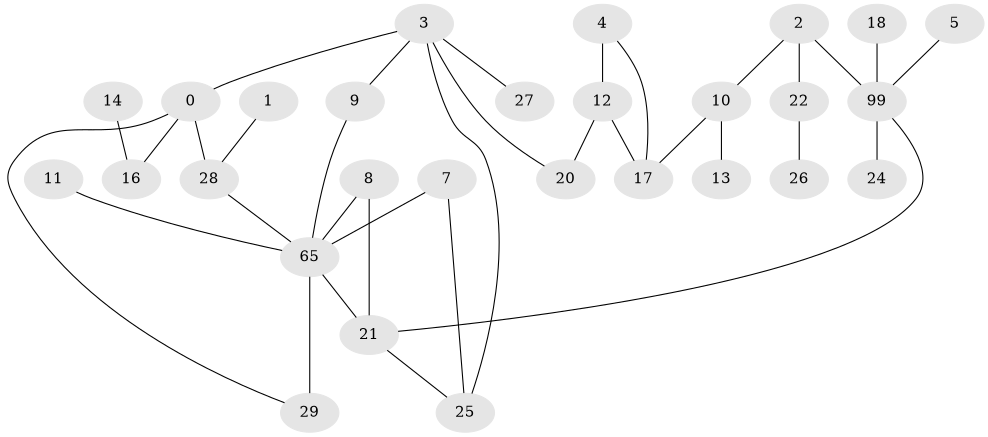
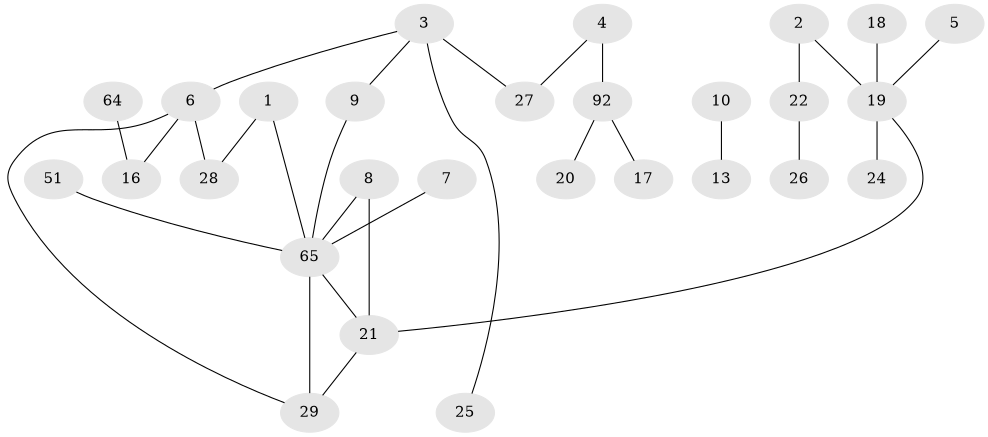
edge "2" -- "10": removed
edge "4" -- "17": now "4" -- "27"
node "14": label "14" -> "64"
node "0": label "0" -> "6"
node "12": label "12" -> "92"
node "99": label "99" -> "19"
edge "3" -- "20": removed
edge "10" -- "17": removed
node "11": label "11" -> "51"
edge "28" -- "65": now "1" -- "65"
edge "7" -- "25": removed
edge "21" -- "25": now "21" -- "29"
